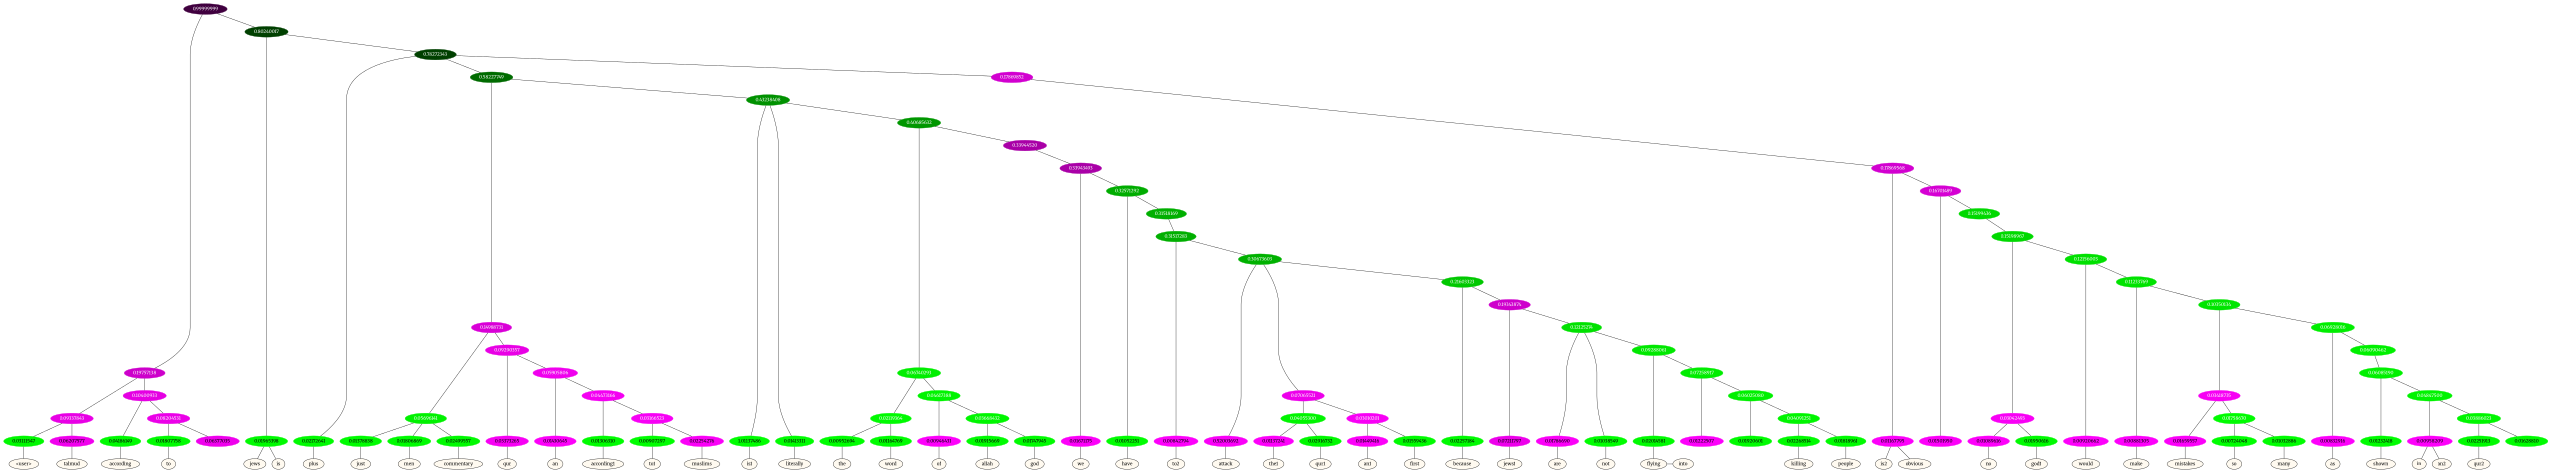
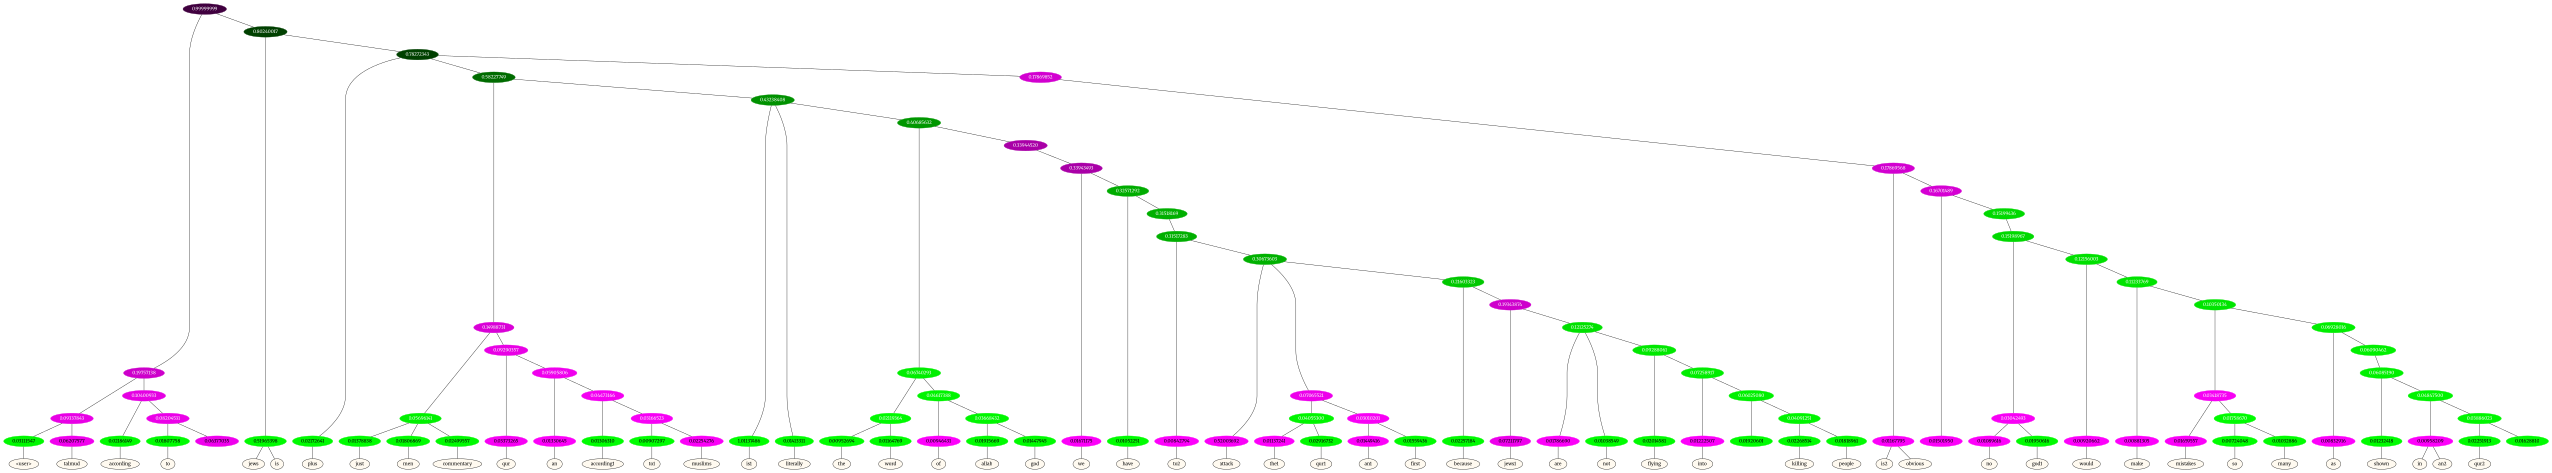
node "0.04186149": label "0.04186149" -> "0.02186149"
node "0.01965398": label "0.01965398" -> "0.51965398"
node "0.01430645": label "0.01430645" -> "0.01330645"
node "0.01747945": label "0.01747945" -> "0.01447945"
edge "flying" -- "into": now "0.01222507" -- "into"
